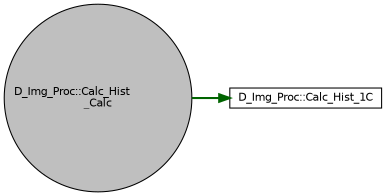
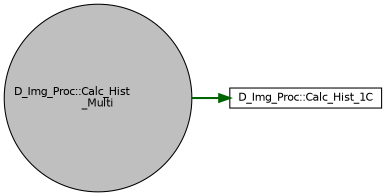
node "D_Img_Proc::Calc_Hist _Calc": label "D_Img_Proc::Calc_Hist _Calc" -> "D_Img_Proc::Calc_Hist _Multi"
